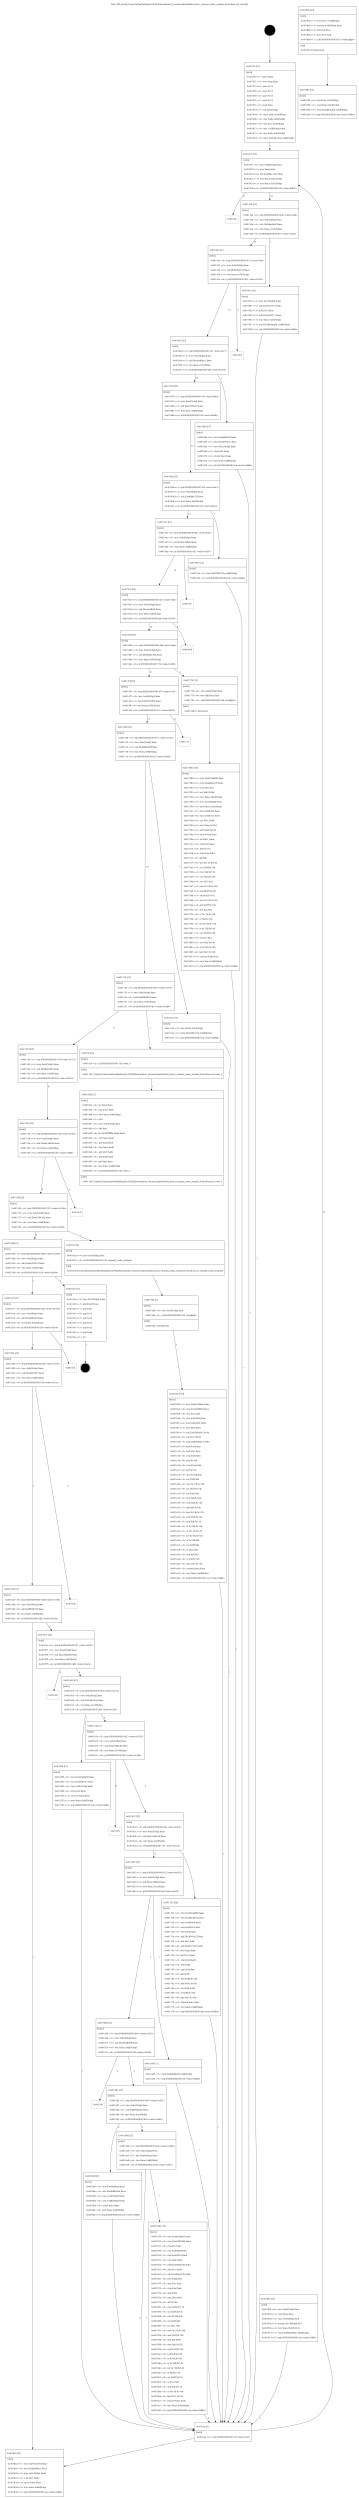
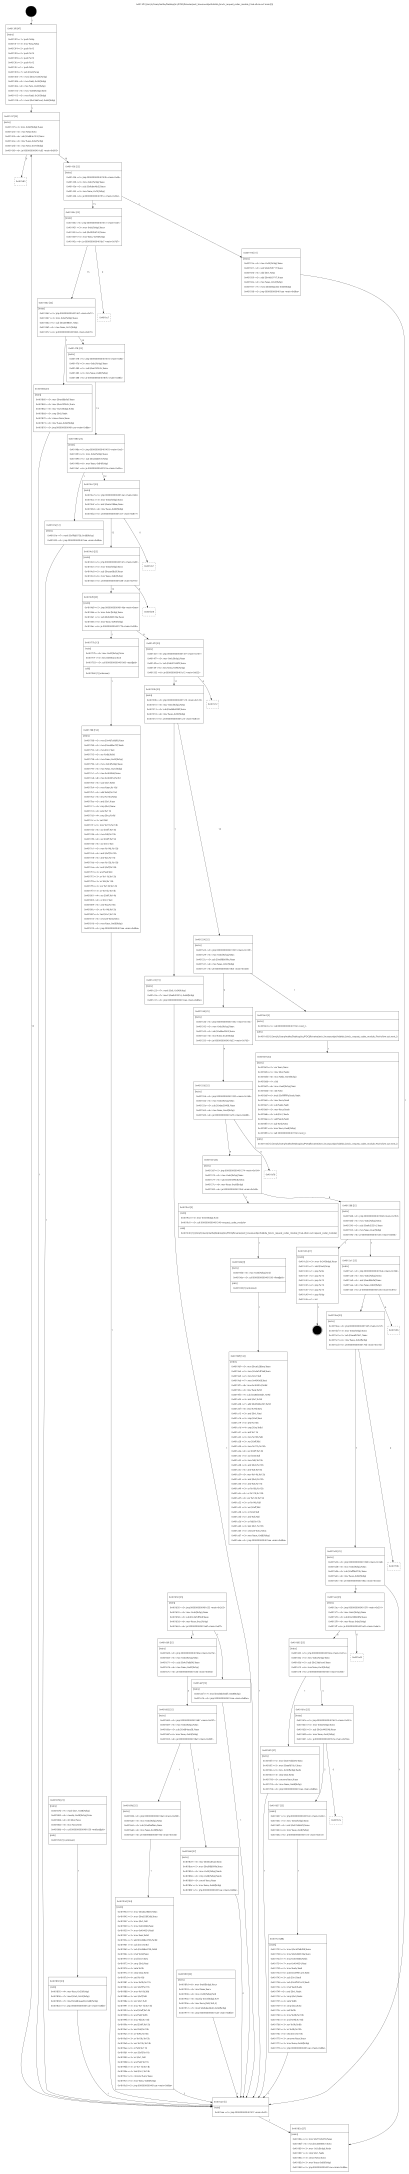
edge "0x401637 [25]" -> "0x401650 [25]": removed, label "4"
node "0x401c4b": removed
edge "0x40169b [25]" -> "0x401cae [5]": now "0x401892 [23]" -> "0x401cae [5]"
